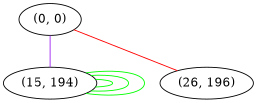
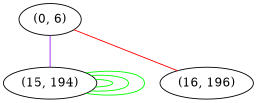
node "(0, 0)": label "(0, 0)" -> "(0, 6)"
node "(26, 196)": label "(26, 196)" -> "(16, 196)"
